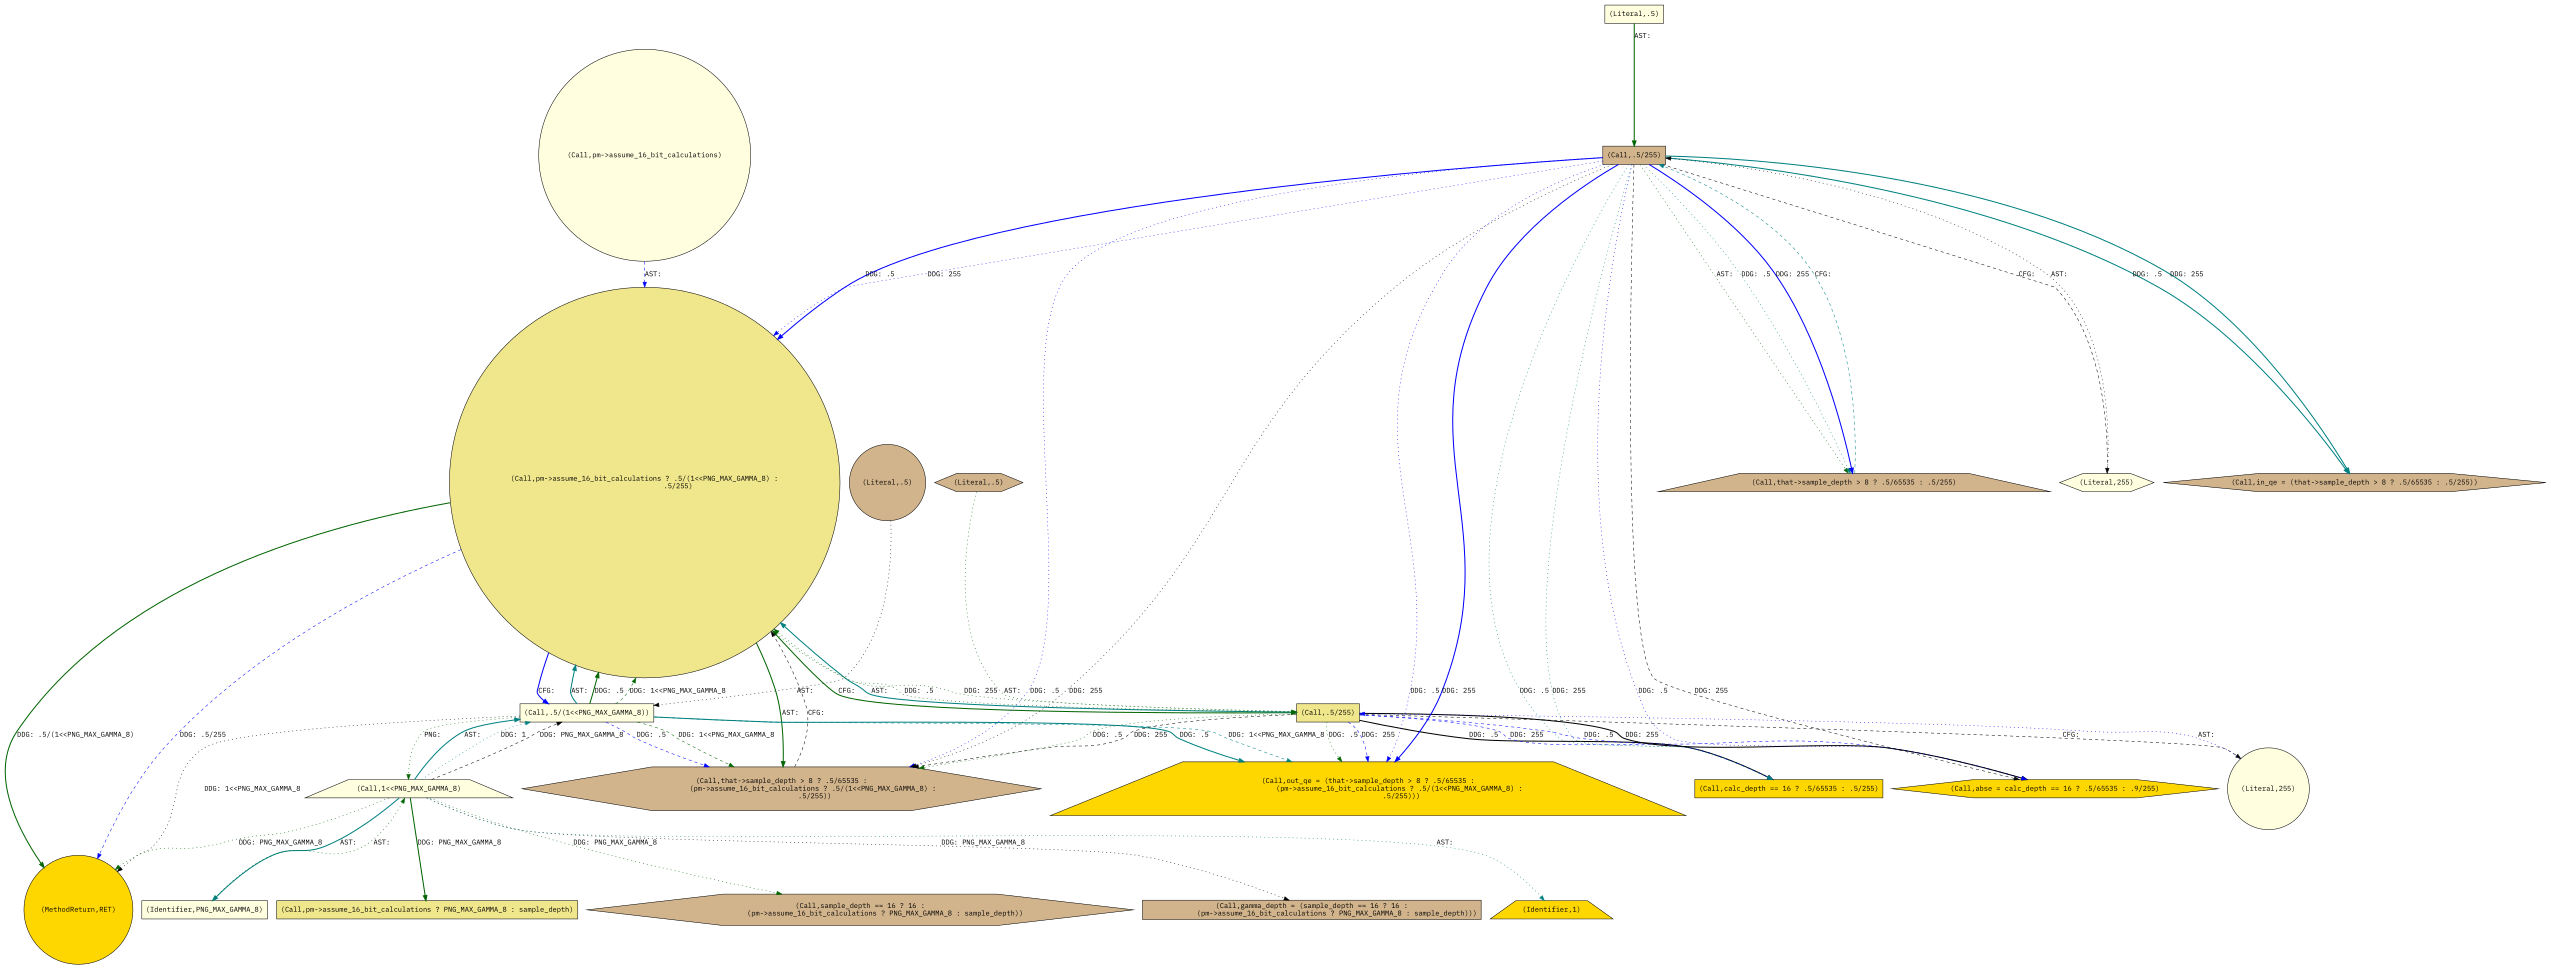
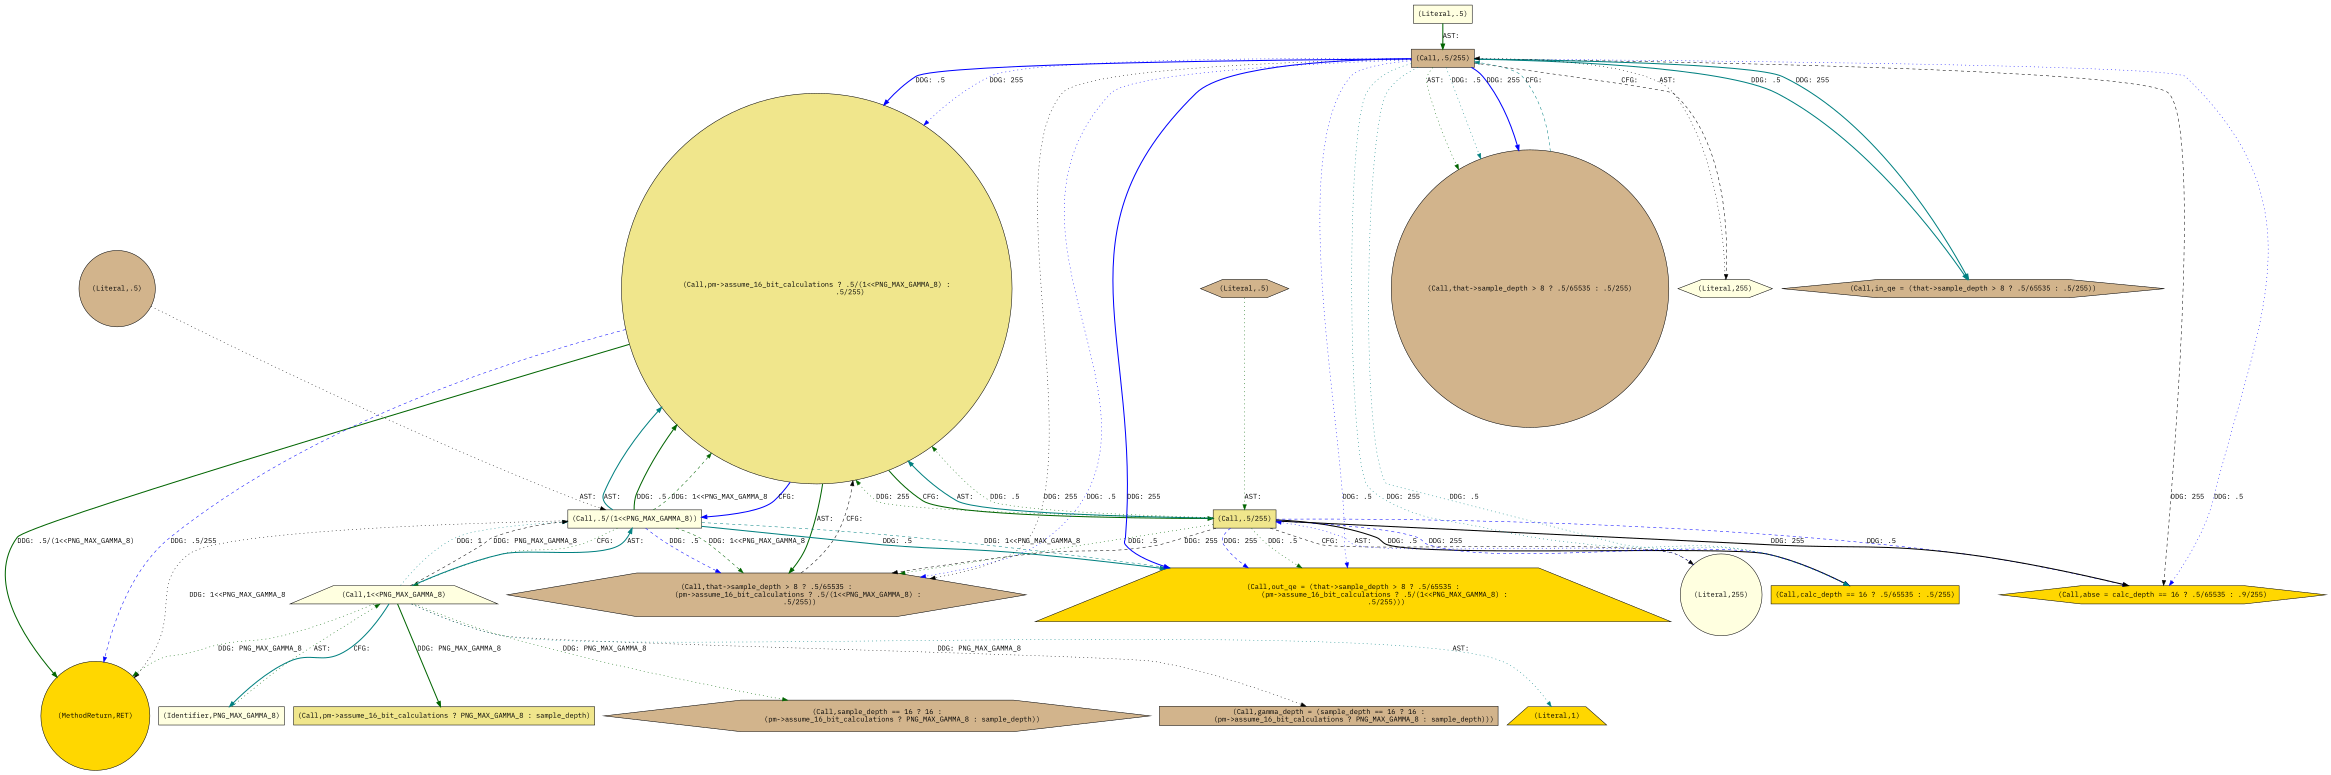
node "(Call,pm->assume_16_bit_calculations)": removed
node "(Call,that->sample_depth > 8 ? .5/65535 : .5/255)": shape trapezium -> circle
edge "(Call,.5/(1<<PNG_MAX_GAMMA_8))" -> "(Call,1<<PNG_MAX_GAMMA_8)": label "PNG: " -> "CFG: "
edge "(Call,1<<PNG_MAX_GAMMA_8)" -> "(Identifier,PNG_MAX_GAMMA_8)": label "AST: " -> "CFG: "
node "(Identifier,1)": label "(Identifier,1)" -> "(Literal,1)"
